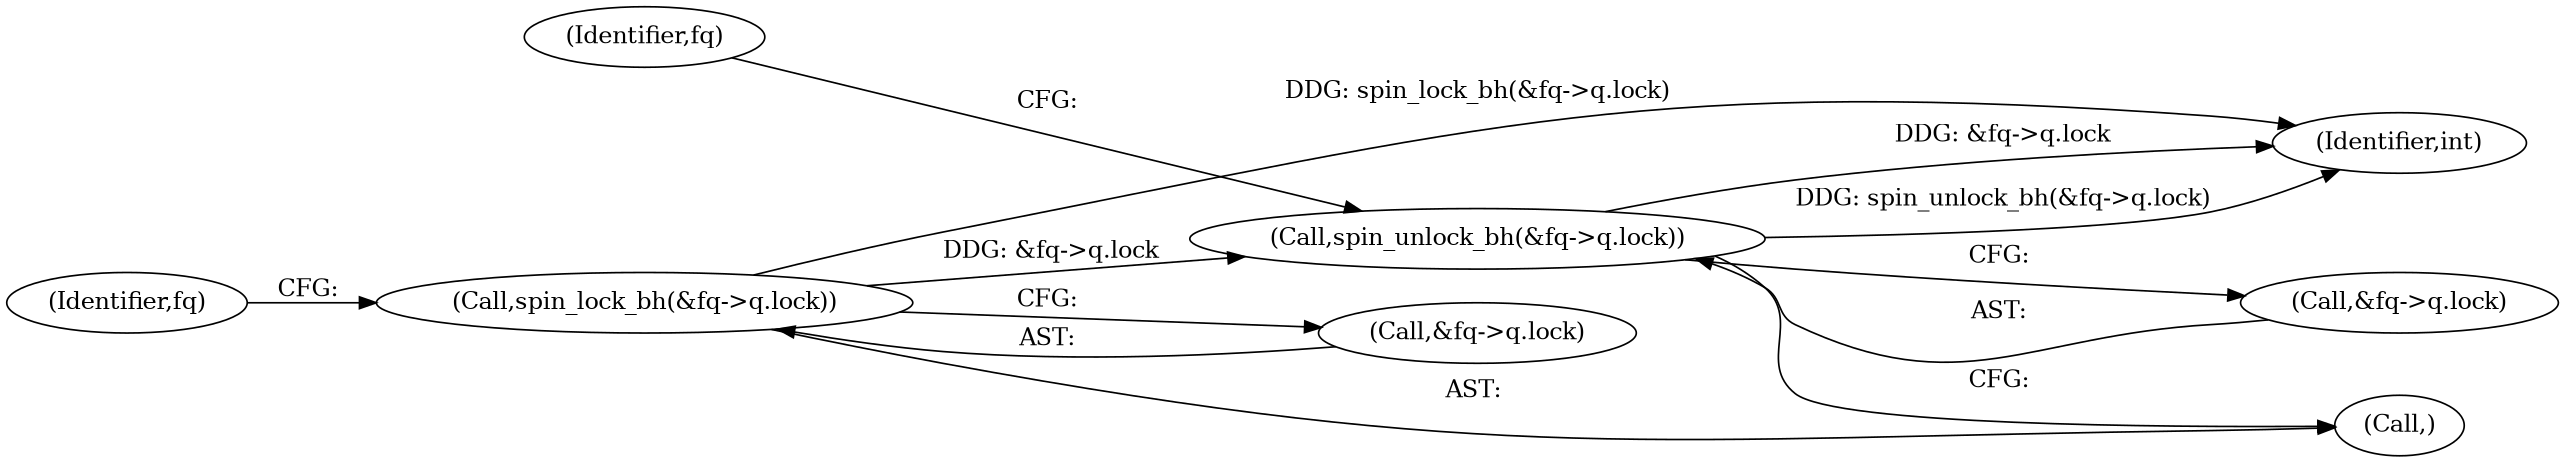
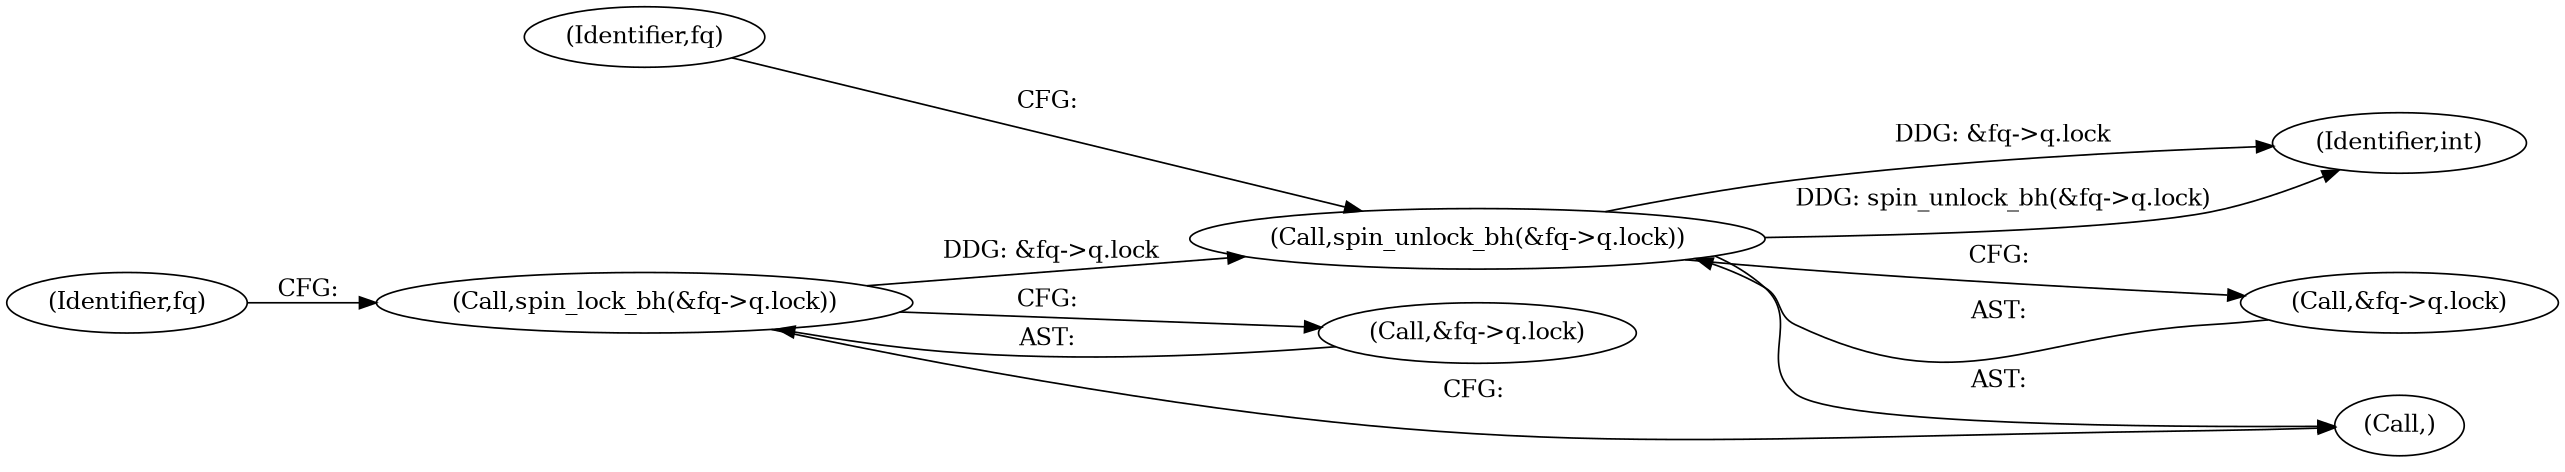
edge "(Call,spin_lock_bh(&fq->q.lock))" -> "(Identifier,int)": removed, label "DDG: spin_lock_bh(&fq->q.lock)"
edge "(Call,spin_unlock_bh(&fq->q.lock))" -> "(Call,)": label "CFG: " -> "AST: "
edge "(Call,spin_lock_bh(&fq->q.lock))" -> "(Call,)": label "AST: " -> "CFG: "
